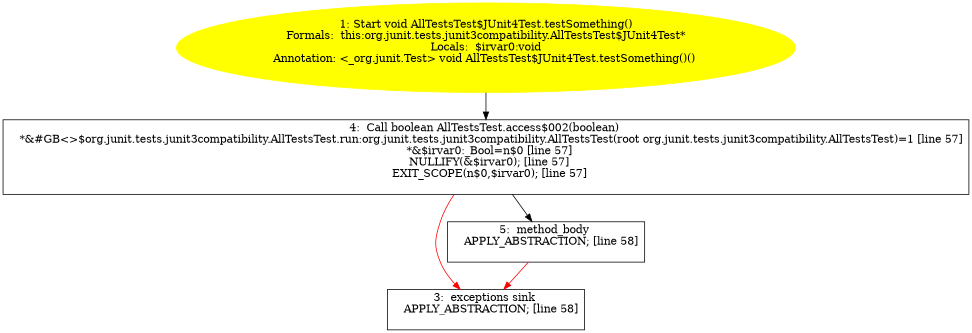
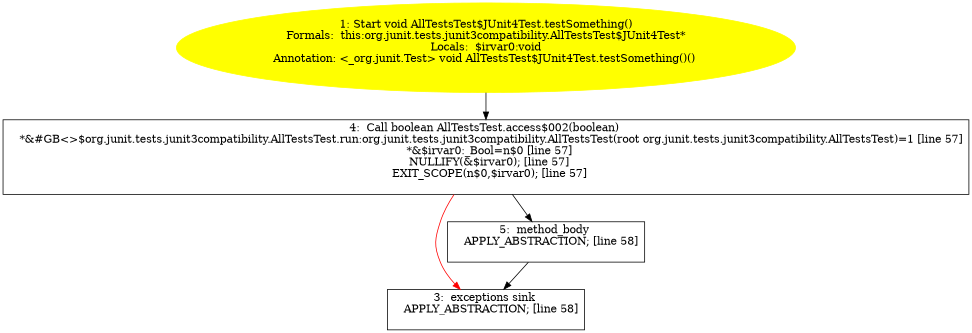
edge "5:  method_body APPLY_ABSTRACTION; [line 58]" -> "3:  exceptions sink APPLY_ABSTRACTION; [line 58]": color red -> black
